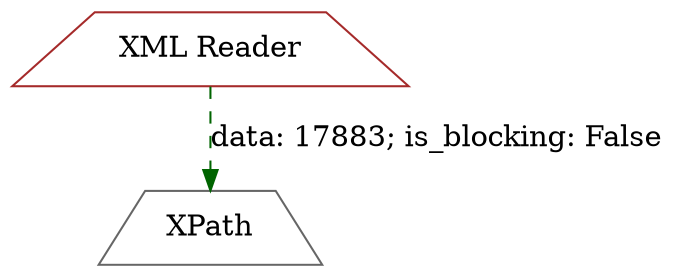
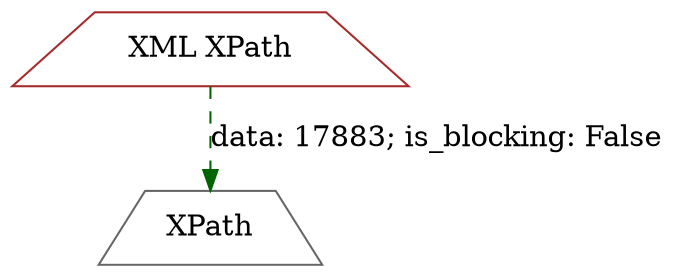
node "XML Reader": label "XML Reader" -> "XML XPath"
